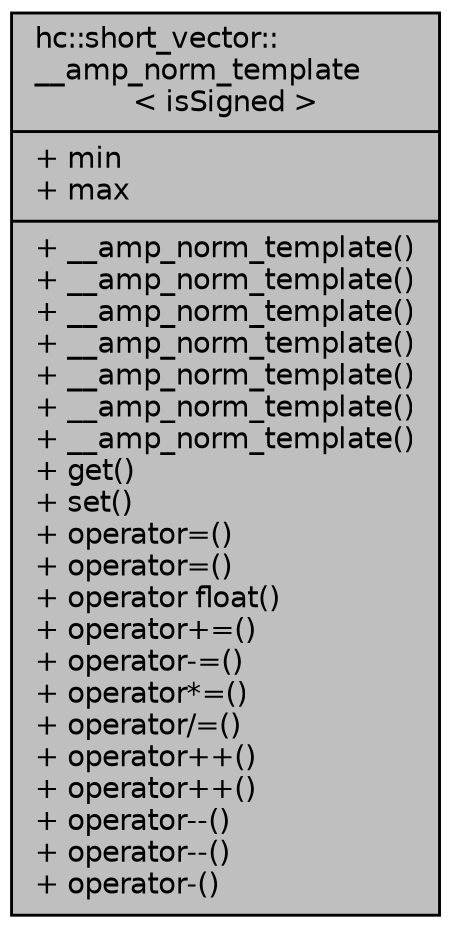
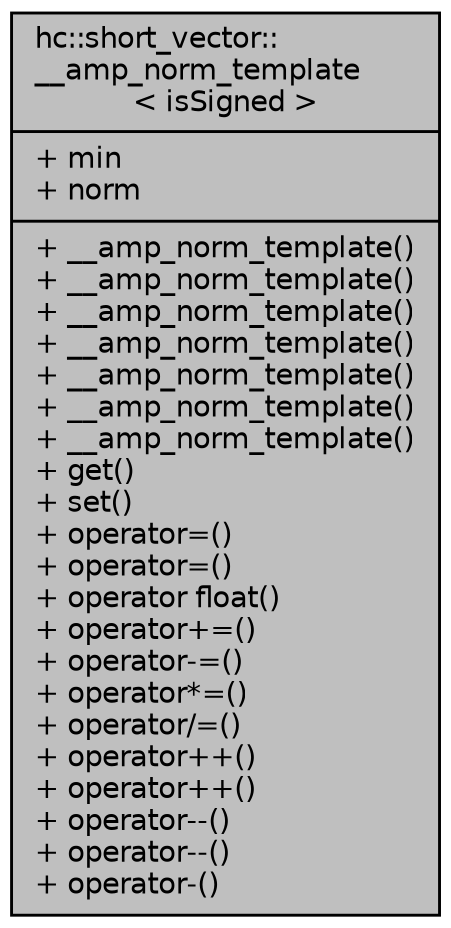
node "hc::short_vector::": text "+ max" -> "+ norm"
